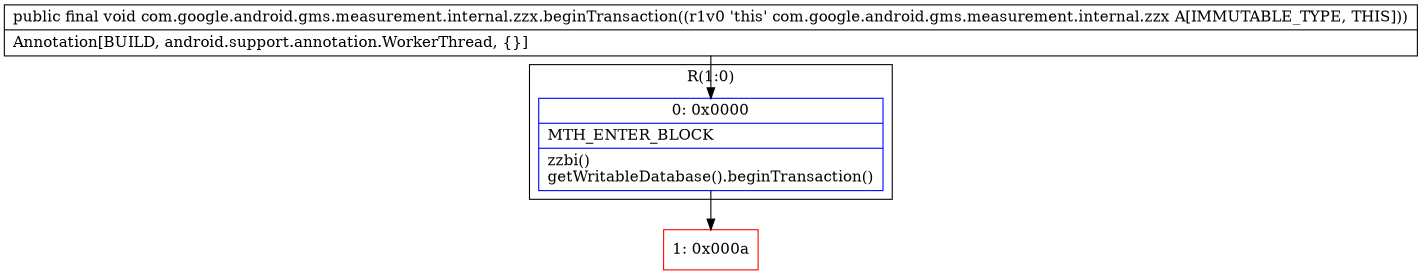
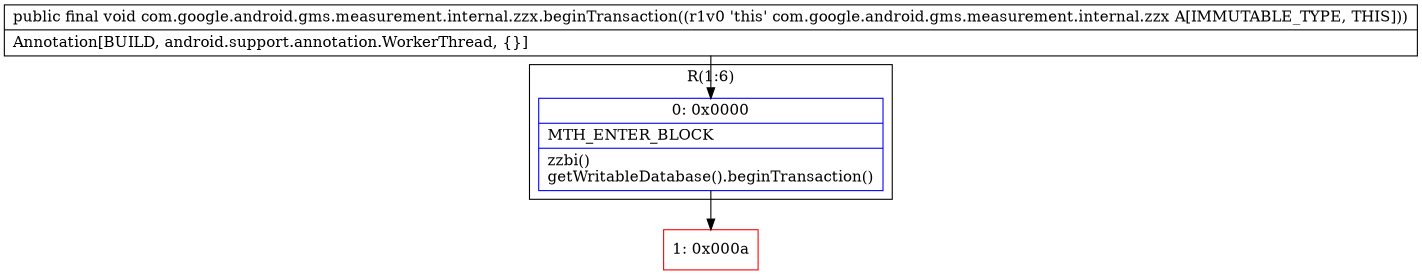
cluster "R(1:0)": label "R(1:0)" -> "R(1:6)"
